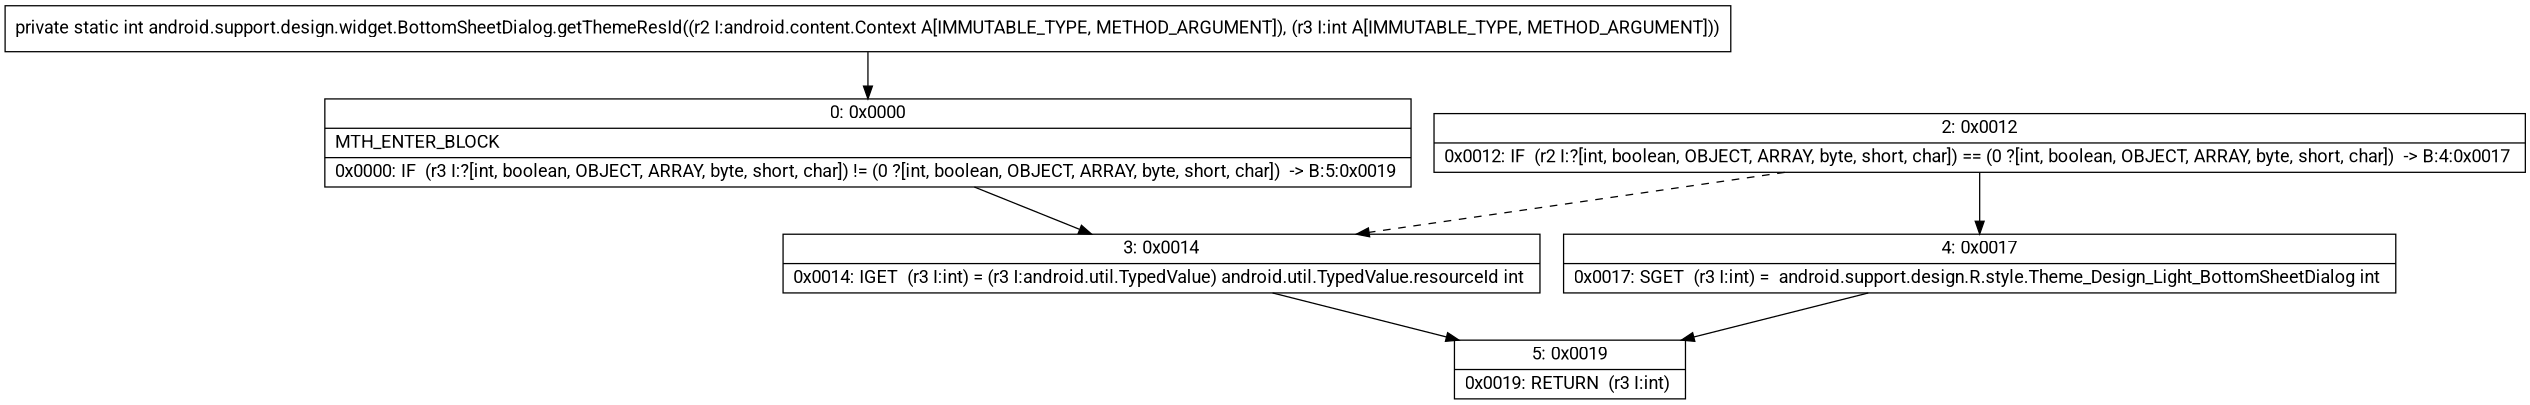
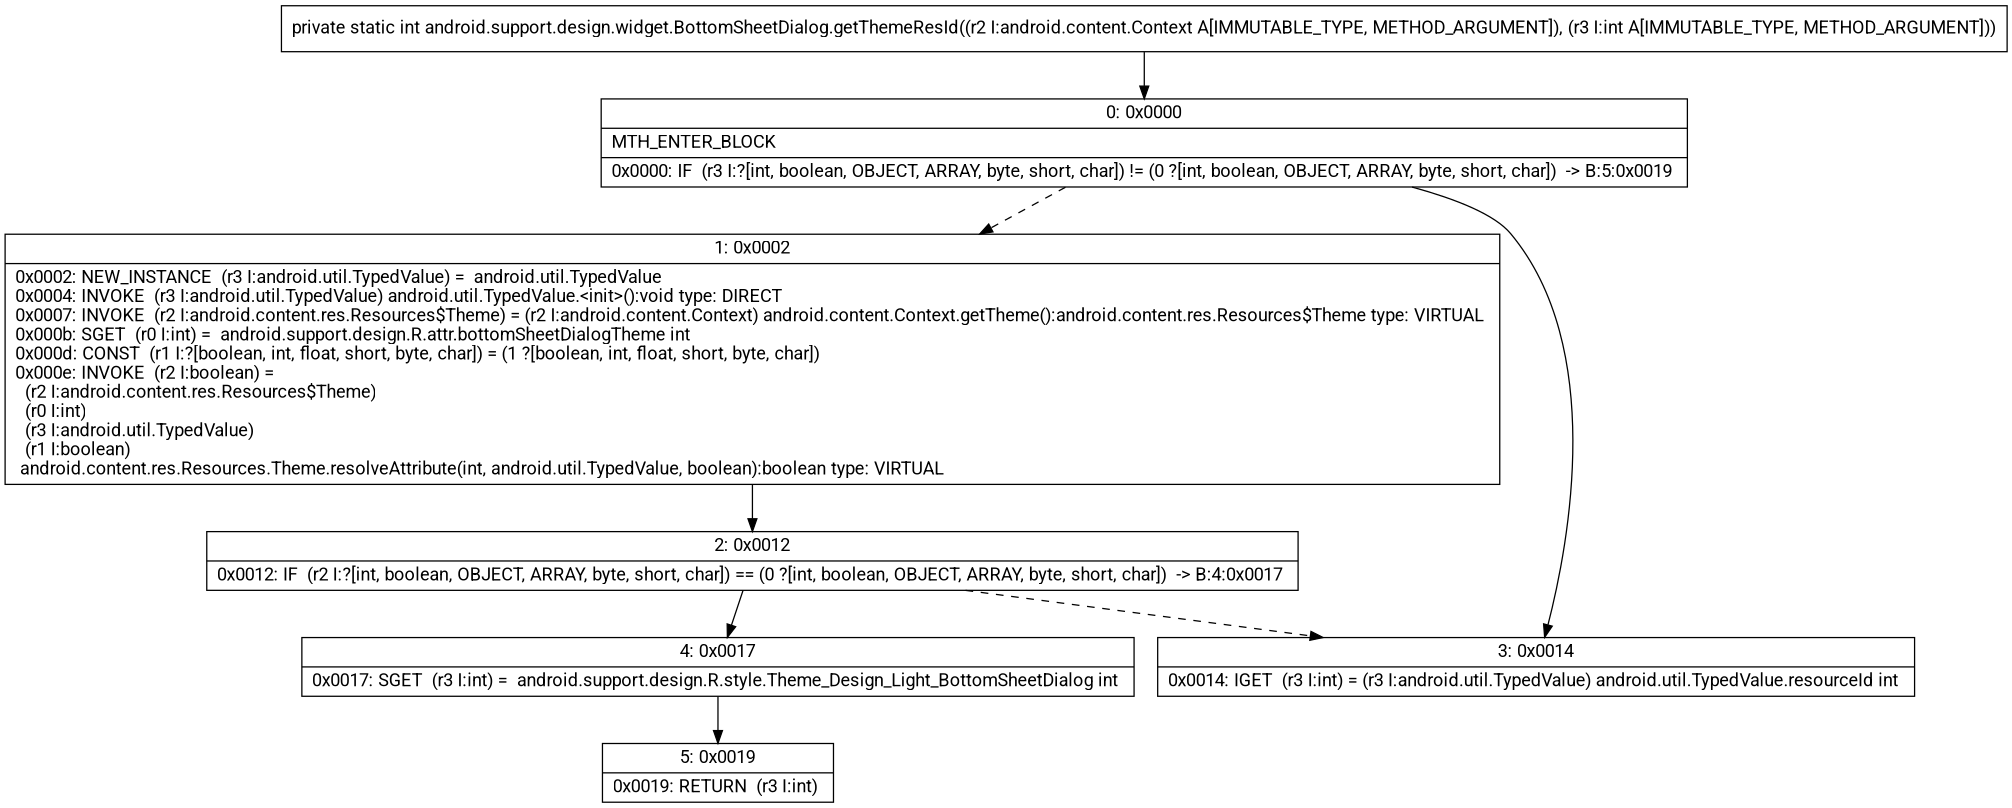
edge "3: 0x0014" -> "5: 0x0019": removed
node "1: 0x0002": added
